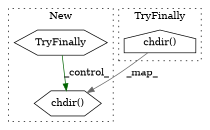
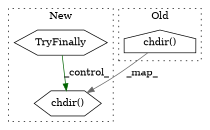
cluster "TryFinally": label "TryFinally" -> "Old"
